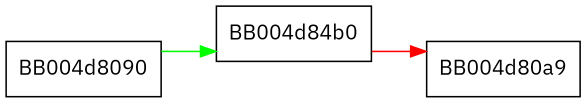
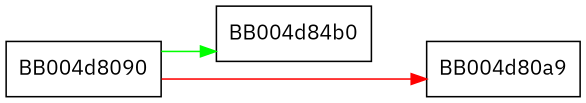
edge "BB004d84b0" -> "BB004d80a9": now "BB004d8090" -> "BB004d80a9"
